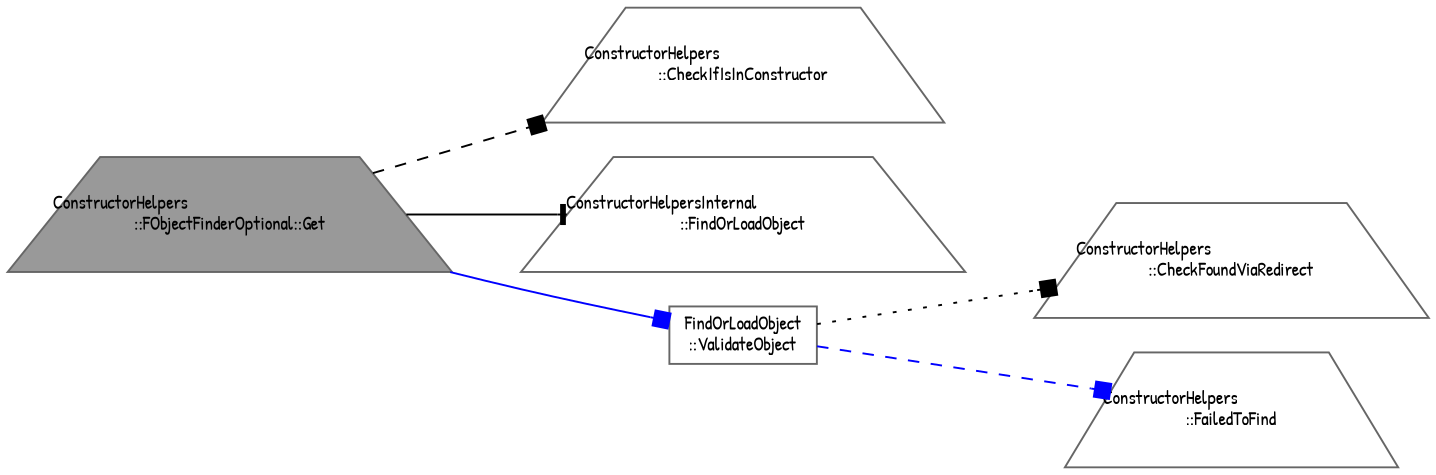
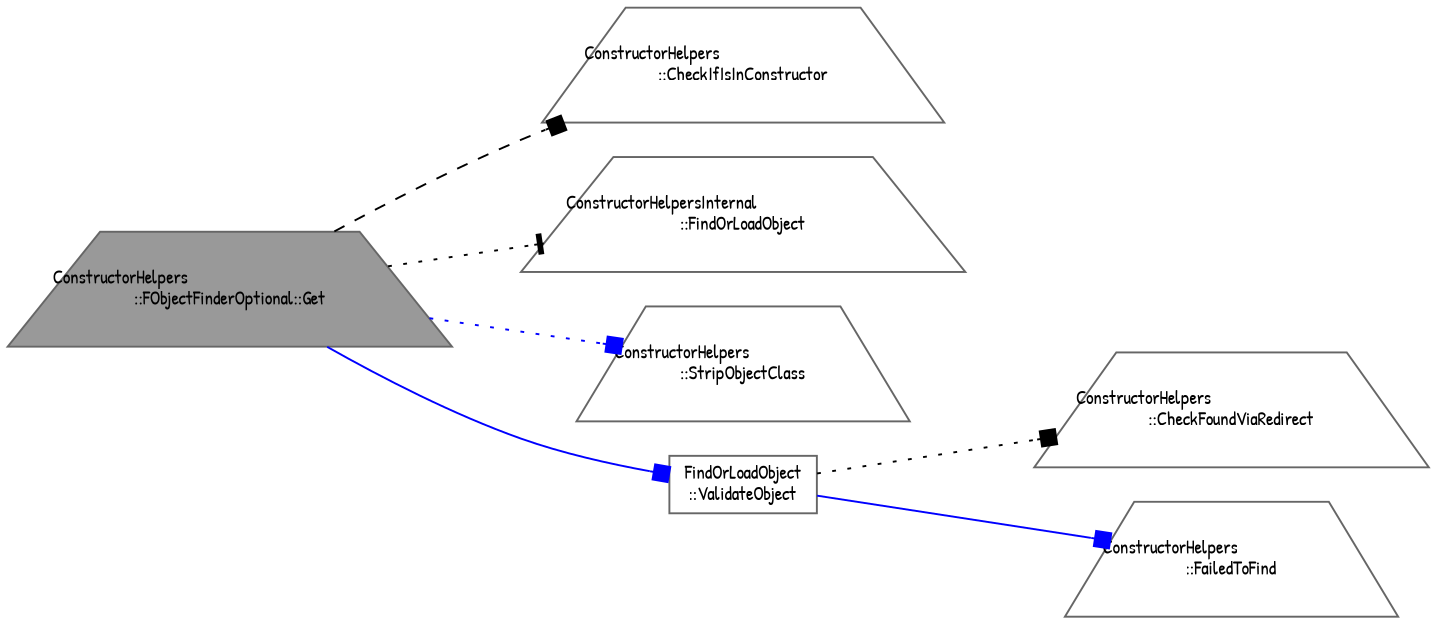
edge "ConstructorHelpers ::FObjectFinderOptional::Get" -> "ConstructorHelpersInternal ::FindOrLoadObject": style solid -> dotted
node "ConstructorHelpers ::StripObjectClass": added
edge "FindOrLoadObject ::ValidateObject" -> "ConstructorHelpers ::FailedToFind": style dashed -> solid
